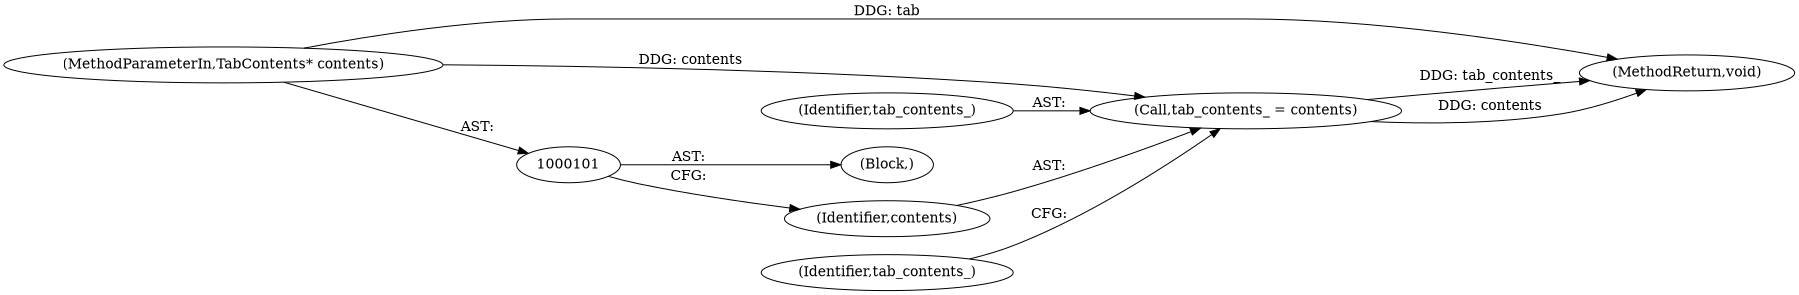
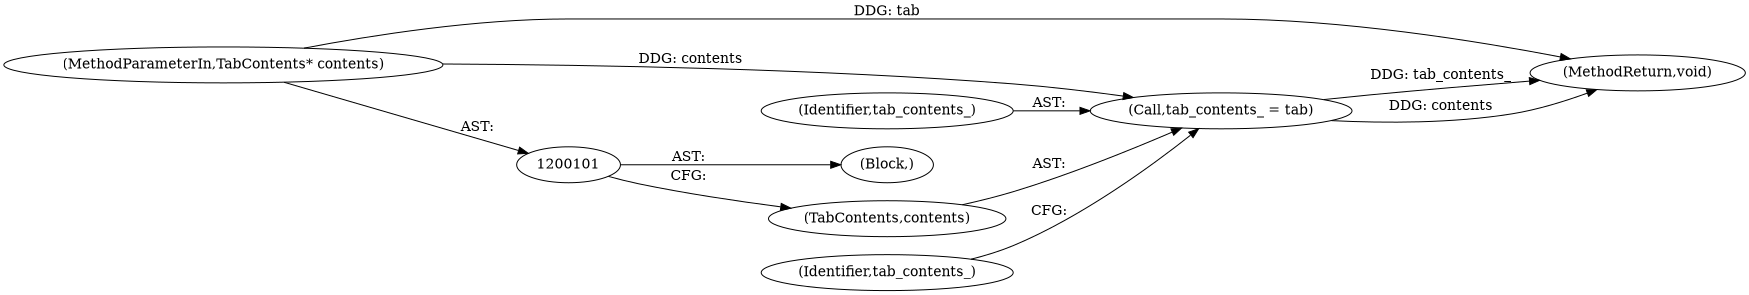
node "(Call,tab_contents_ = contents)": label "(Call,tab_contents_ = contents)" -> "(Call,tab_contents_ = tab)"
node "1000101": label "1000101" -> "1200101"
node "(Identifier,contents)": label "(Identifier,contents)" -> "(TabContents,contents)"
